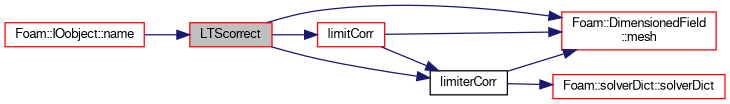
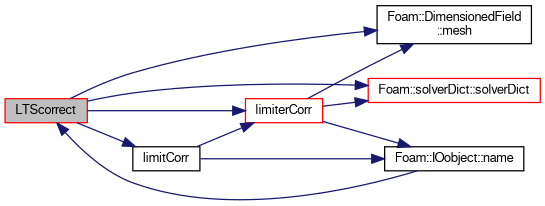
node "Foam::DimensionedField ::mesh": color red -> black
edge "limitCorr" -> "Foam::DimensionedField ::mesh": now "limitCorr" -> "Foam::IOobject::name"
node "Foam::IOobject::name": color red -> black
node "limitCorr": color red -> black
node "limiterCorr": color black -> red
edge "LTScorrect" -> "Foam::solverDict::solverDict": added
edge "limiterCorr" -> "Foam::IOobject::name": added
